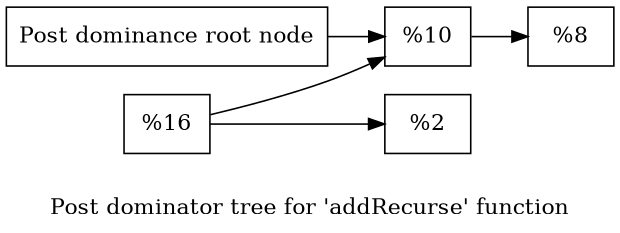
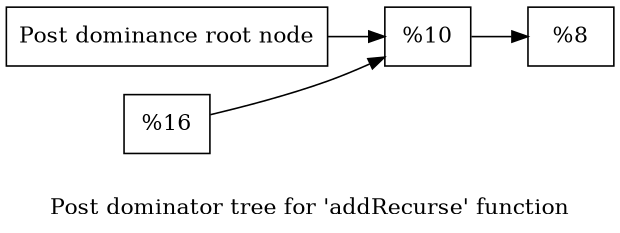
node "%2": removed
